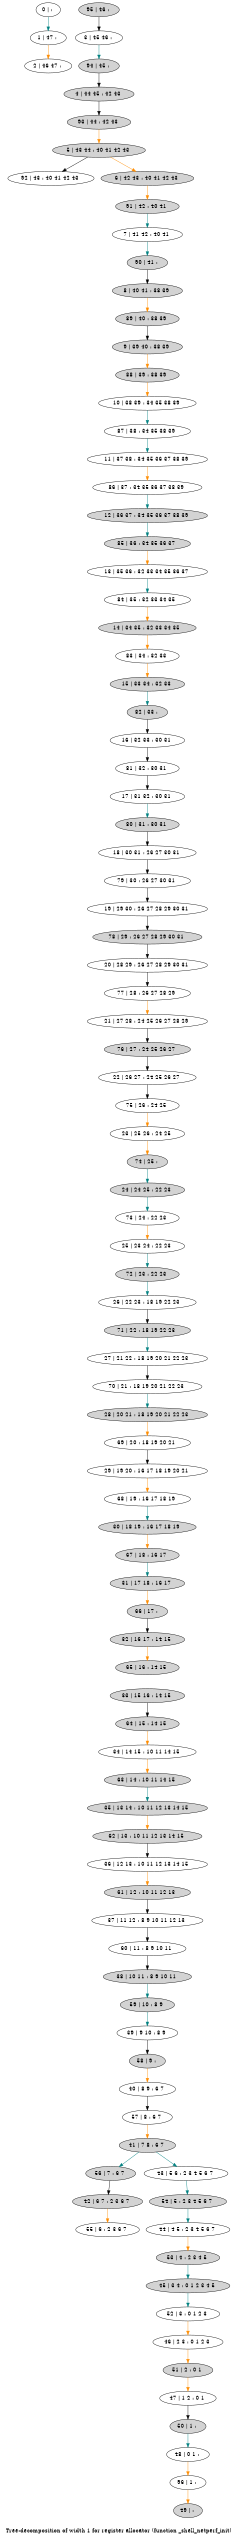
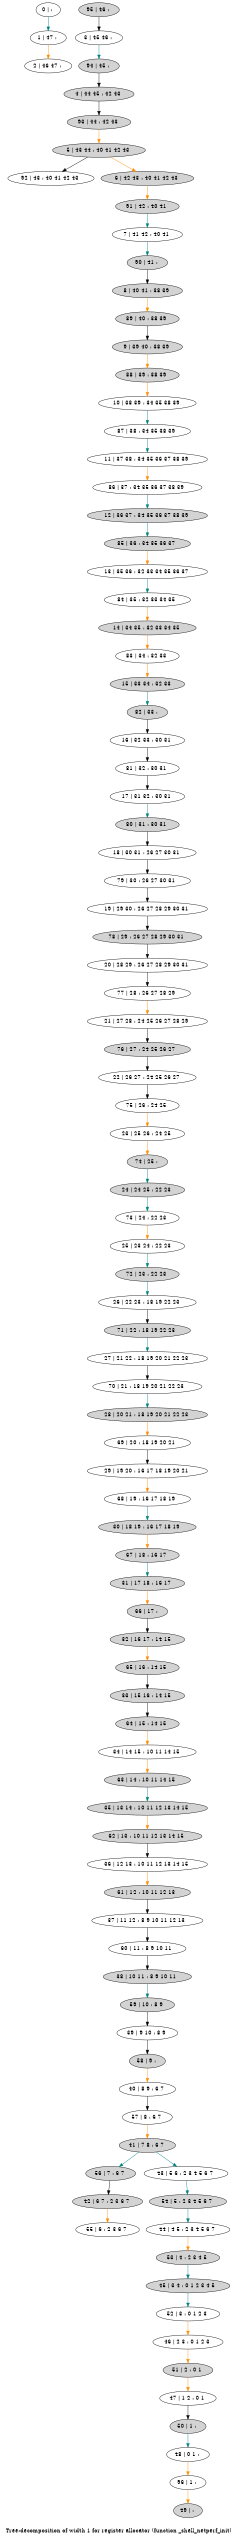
edge "65 | 16 : 14 15" -> "33 | 15 16 : 14 15": added
edge "59 | 10 : 8 9" -> "39 | 9 10 : 8 9": color teal -> black
